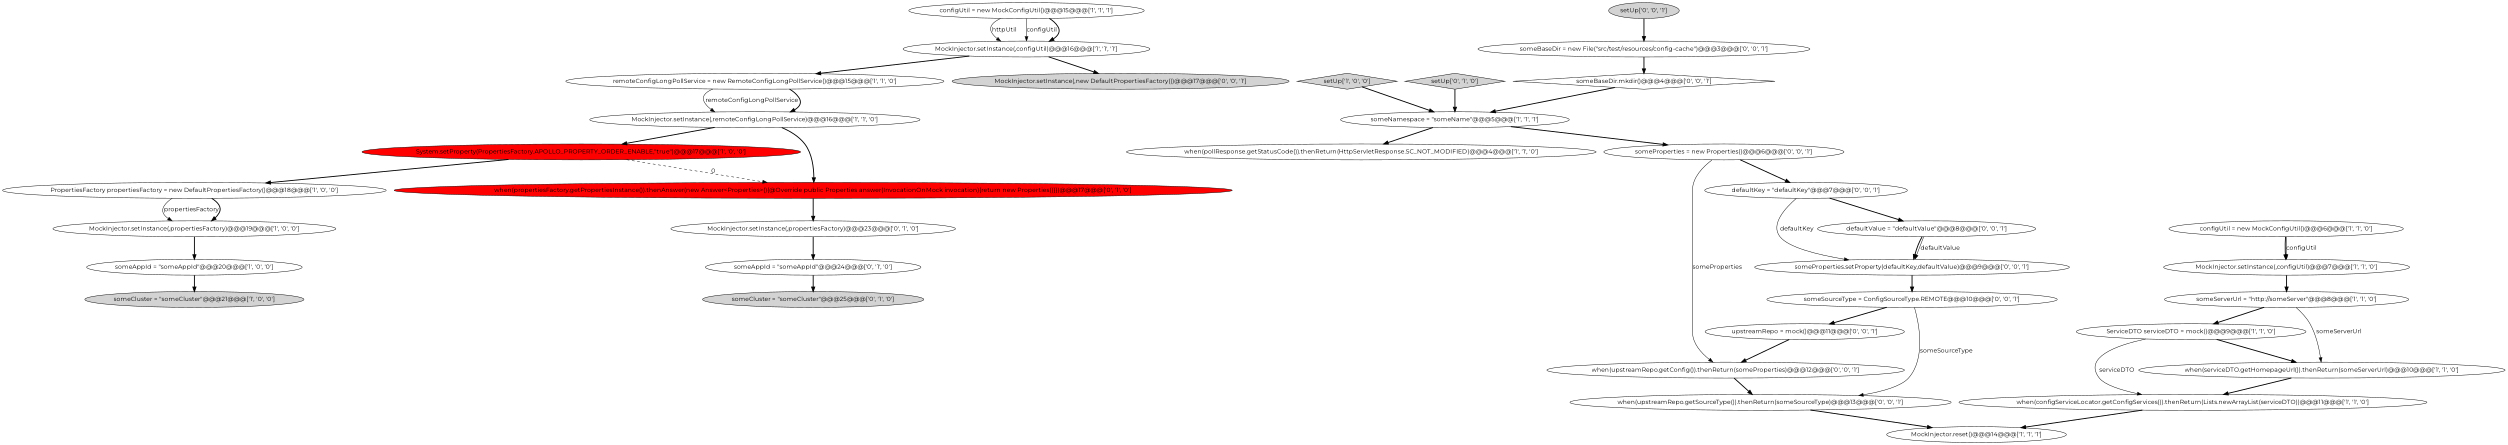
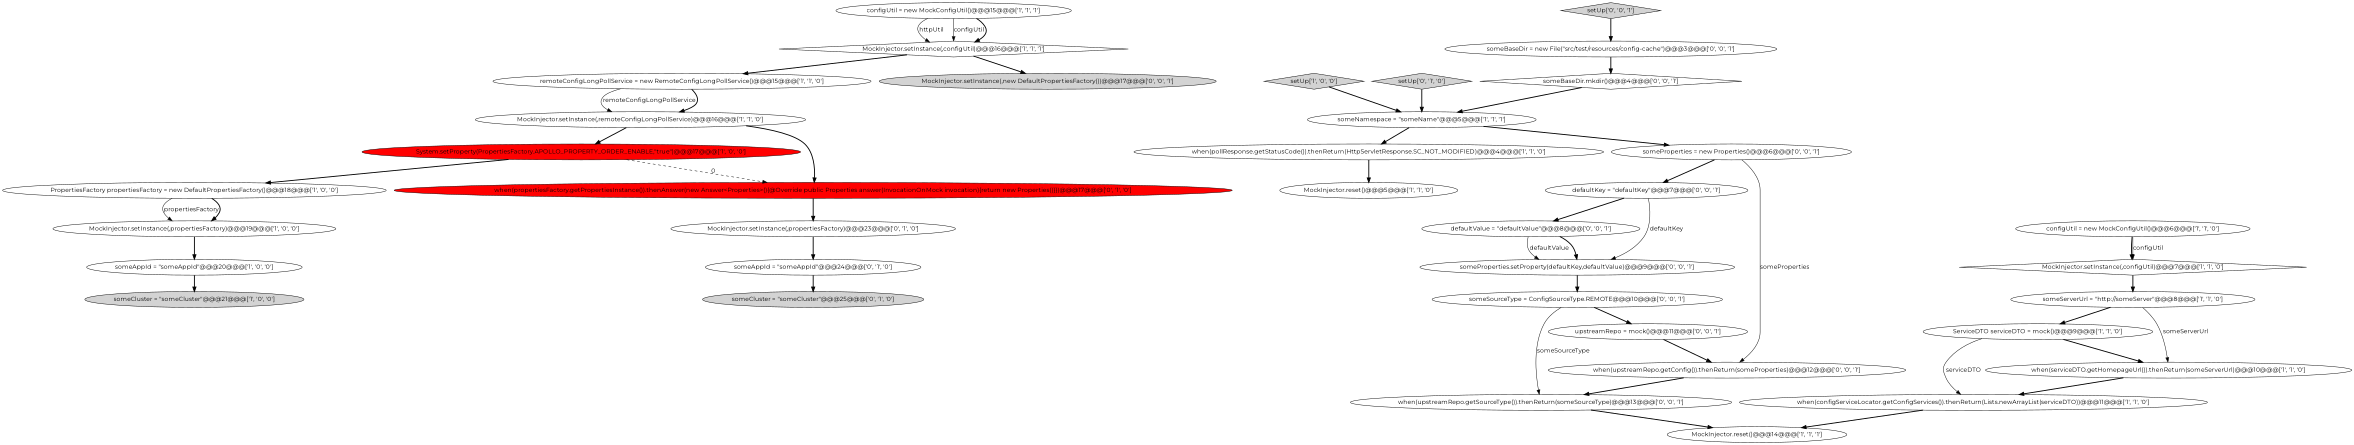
node "setUp['0', '0', '1']": shape ellipse -> diamond
node "MockInjector.setInstance(,configUtil)@@@16@@@['1', '1', '1']": shape ellipse -> diamond
node "MockInjector.reset()@@@5@@@['1', '1', '0']": added
node "MockInjector.setInstance(,configUtil)@@@7@@@['1', '1', '0']": shape ellipse -> diamond
